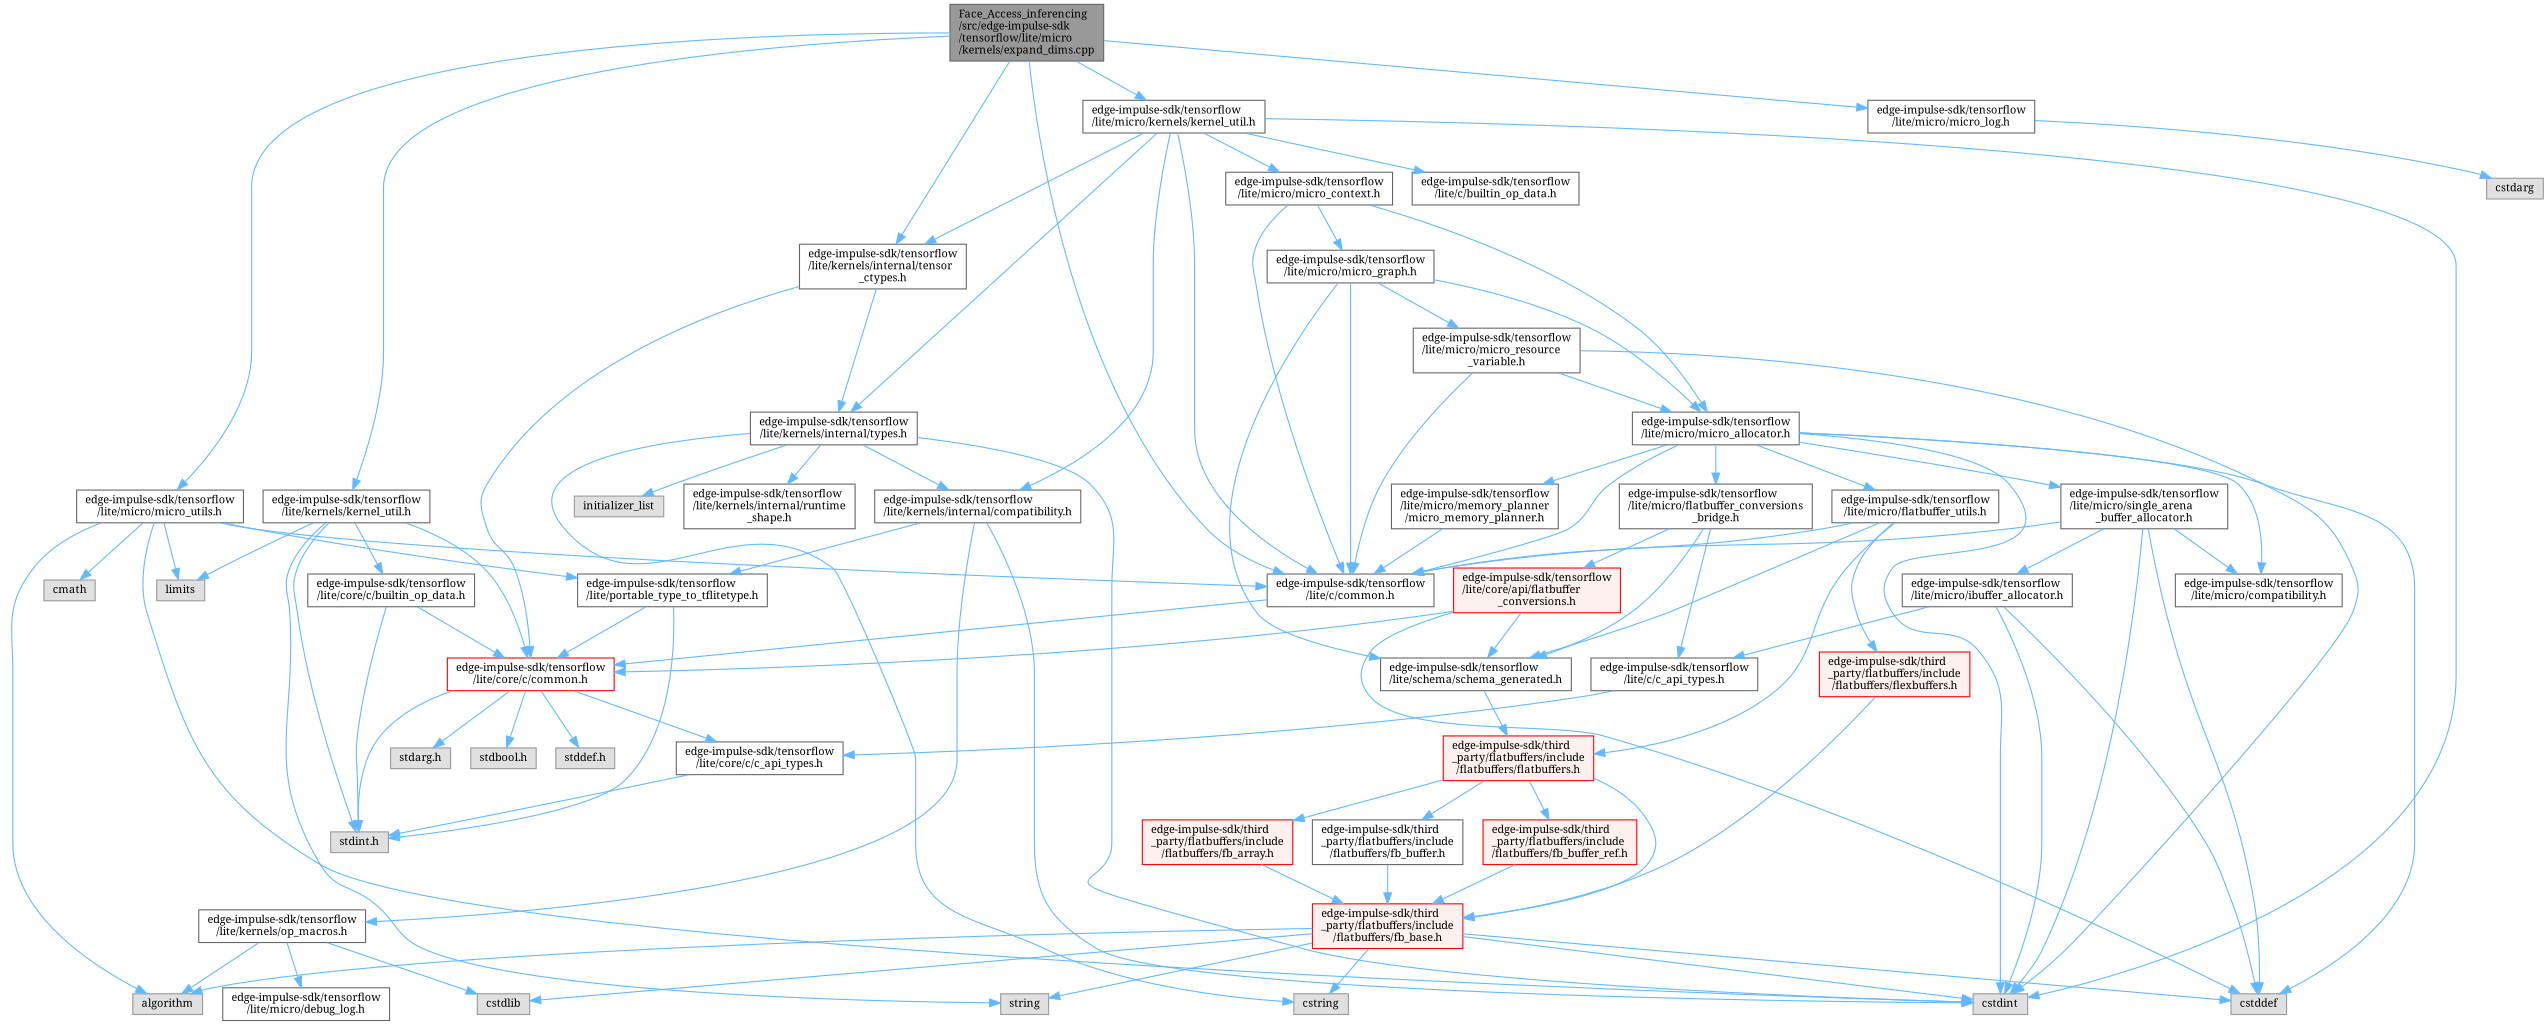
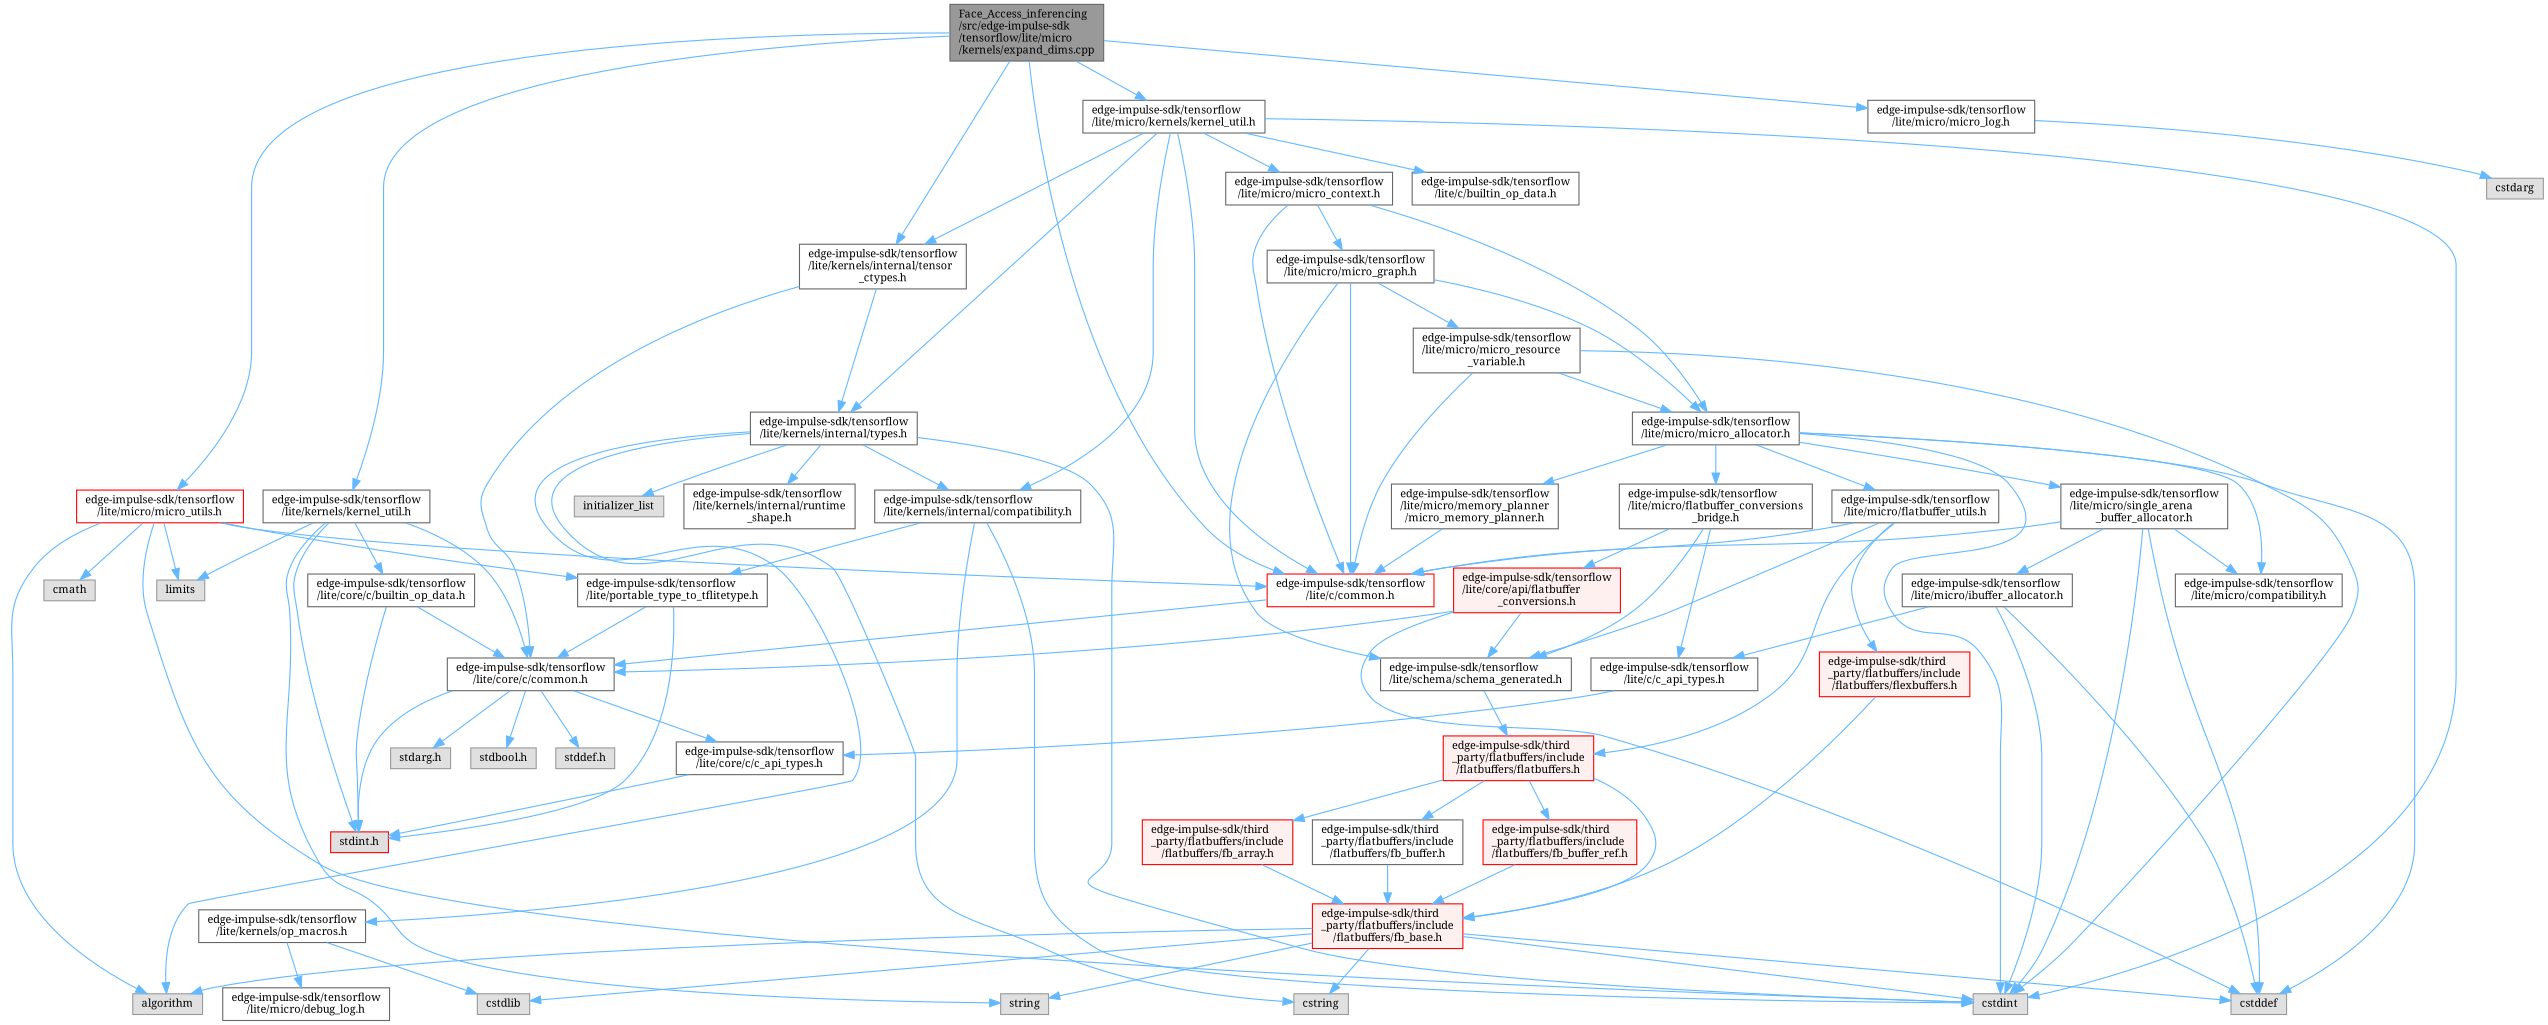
node "edge-impulse-sdk/tensorflow /lite/micro/micro_utils.h": color grey40 -> red
edge "edge-impulse-sdk/tensorflow /lite/micro/micro_allocator.h" -> "edge-impulse-sdk/tensorflow /lite/c/common.h": removed
node "edge-impulse-sdk/tensorflow /lite/c/common.h": color grey40 -> red
node "edge-impulse-sdk/tensorflow /lite/core/c/common.h": color red -> grey40
node "stdint.h": color grey60 -> red
edge "edge-impulse-sdk/tensorflow /lite/kernels/op_macros.h" -> "algorithm": now "edge-impulse-sdk/tensorflow /lite/kernels/internal/types.h" -> "algorithm"
